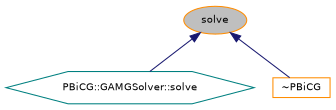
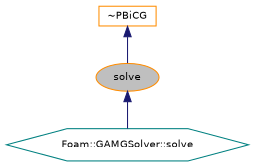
edge "~PBiCG" -> "solve": reversed
node "PBiCG::GAMGSolver::solve": label "PBiCG::GAMGSolver::solve" -> "Foam::GAMGSolver::solve"
